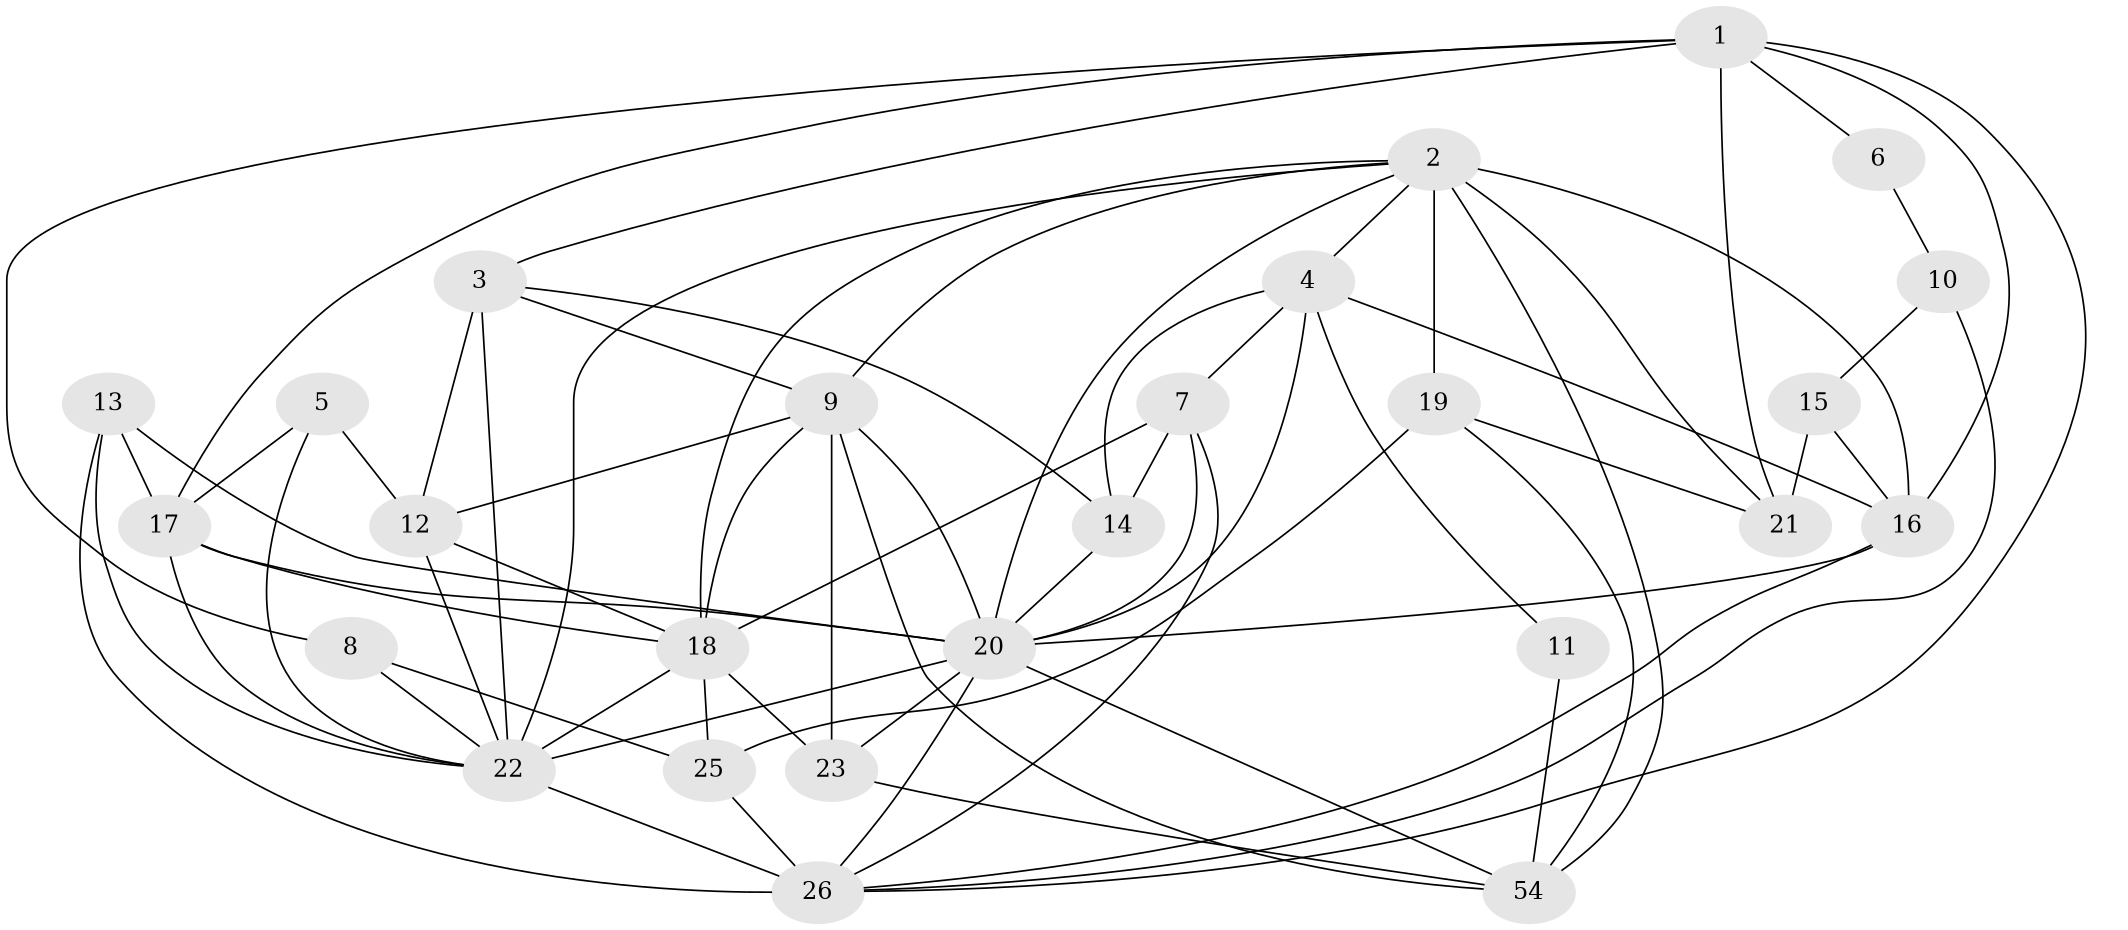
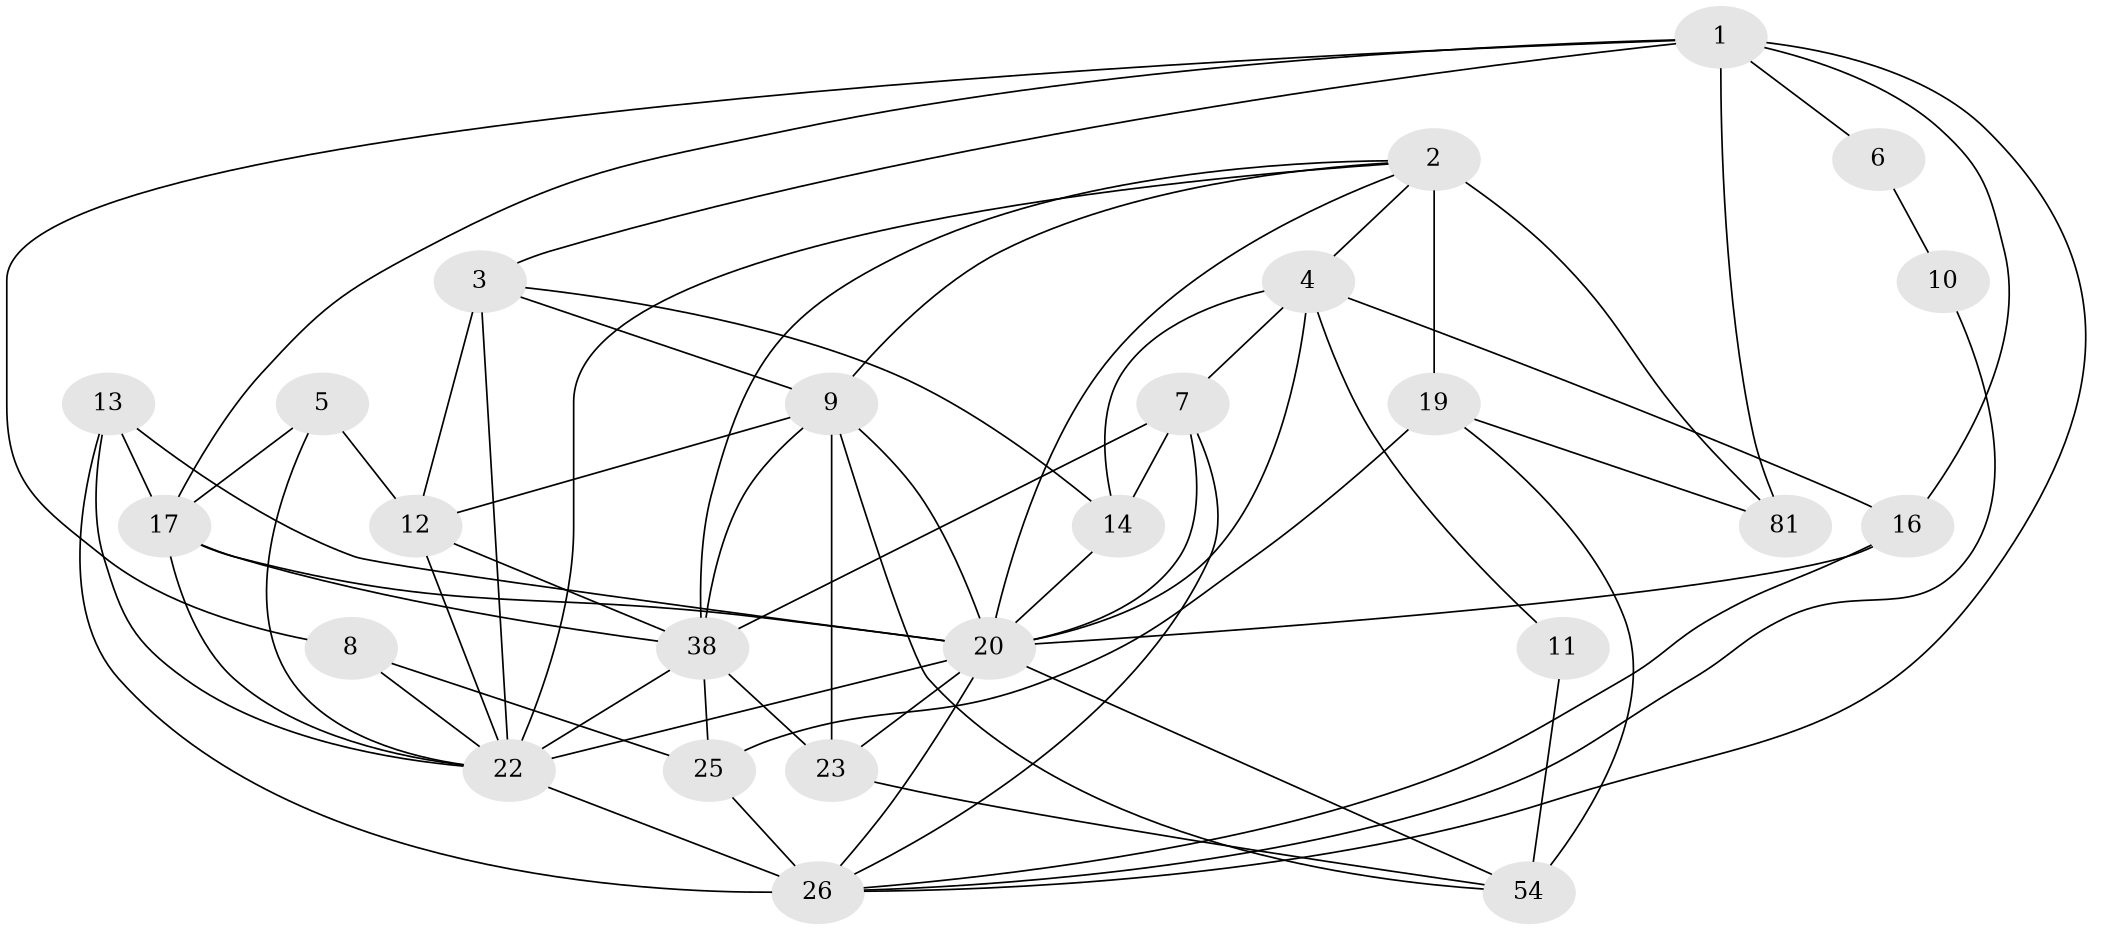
edge "2" -- "16": removed
node "15": removed
node "21": label "21" -> "81"
edge "2" -- "54": removed
node "18": label "18" -> "38"
